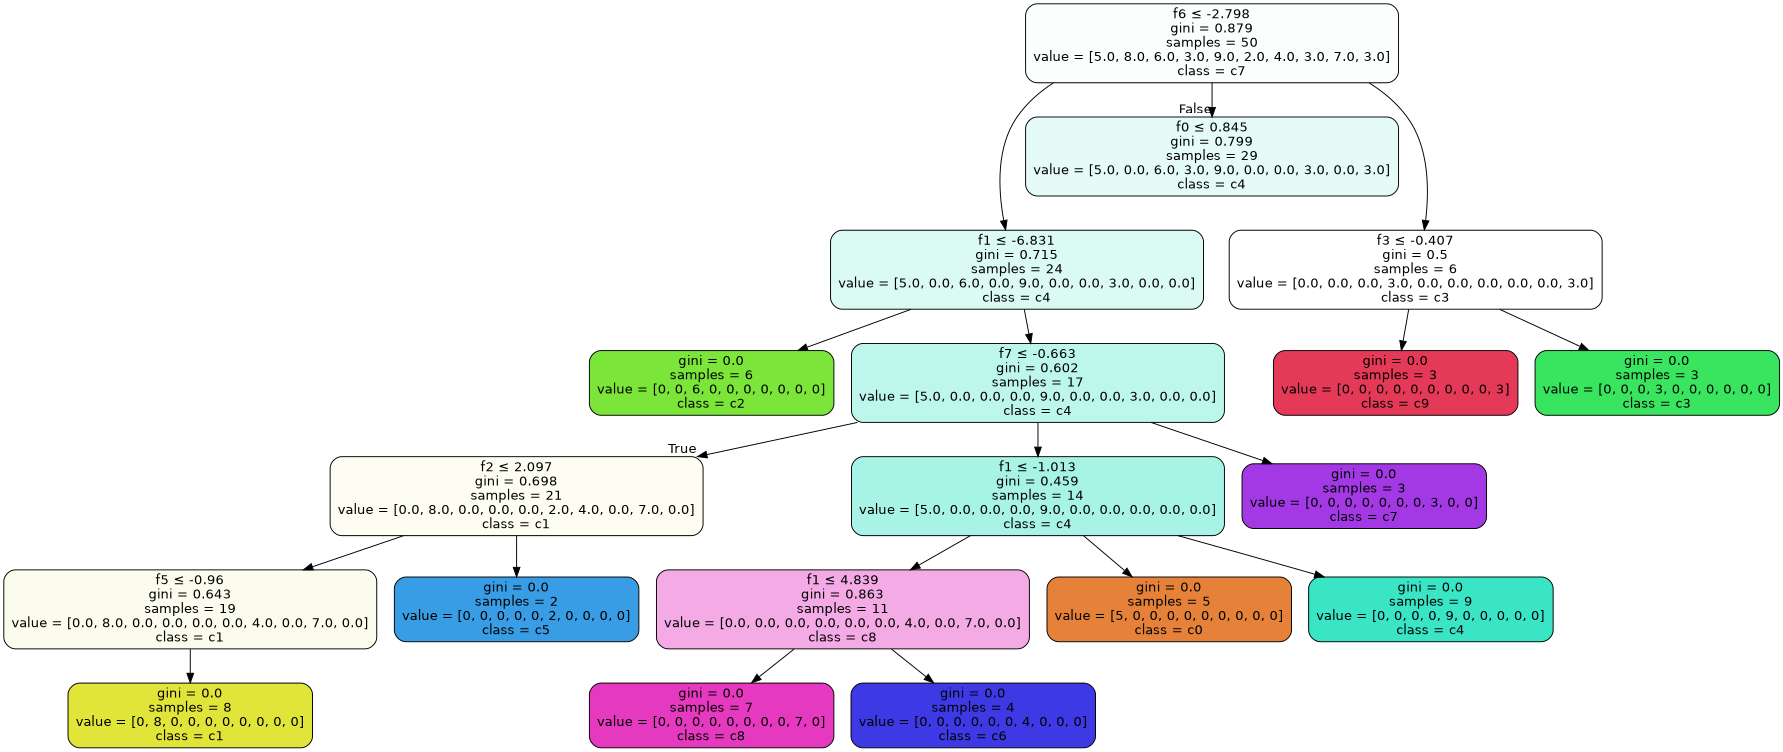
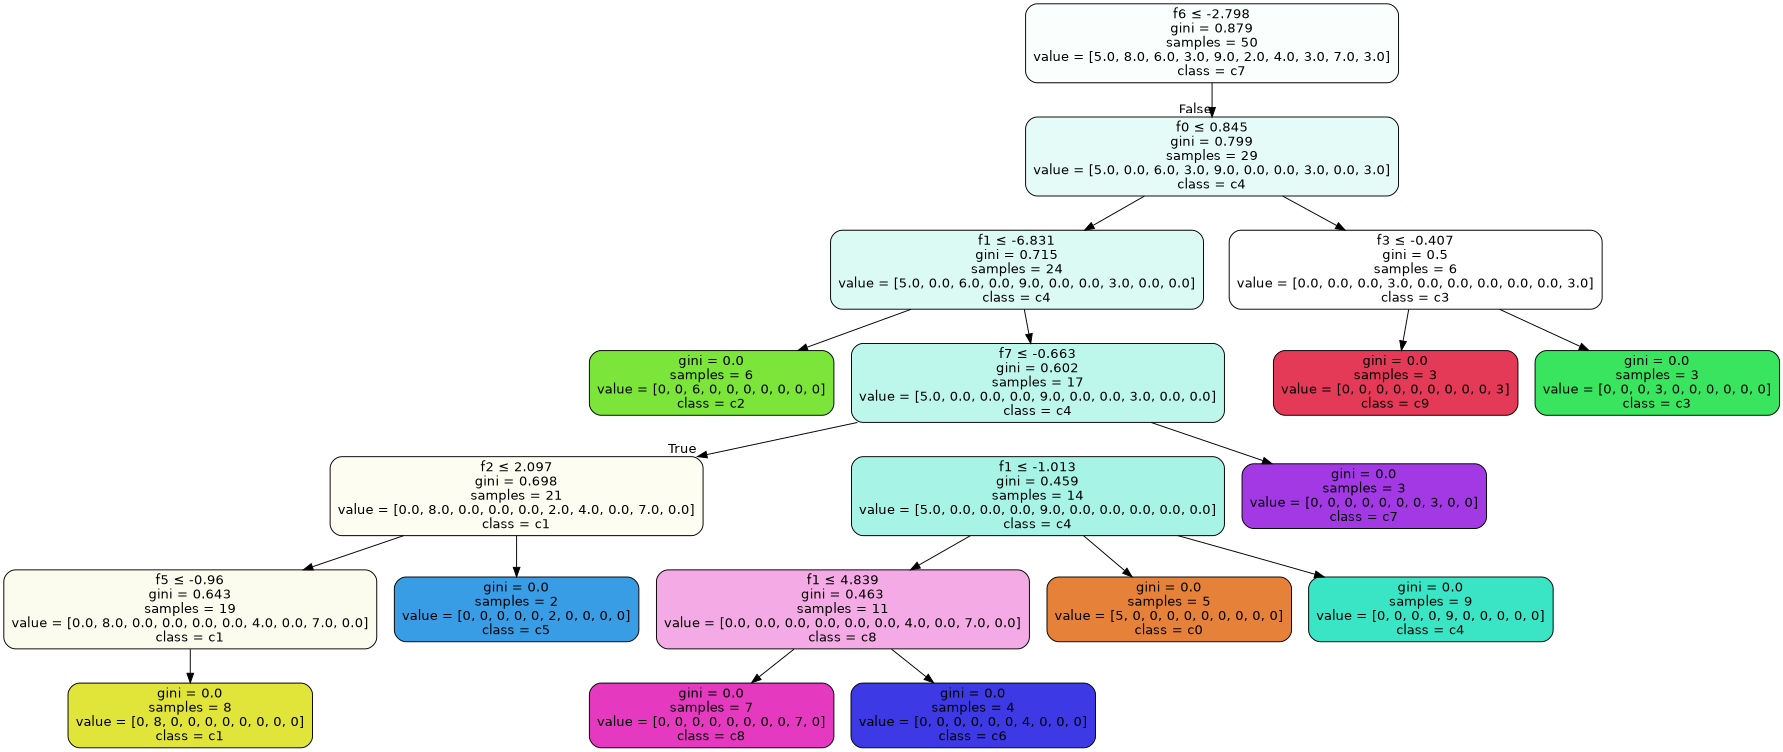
edge "f6 ≤ -2.798" -> "f3 ≤ -0.407": now "f0 ≤ 0.845" -> "f3 ≤ -0.407"
edge "f6 ≤ -2.798" -> "f1 ≤ -6.831": now "f0 ≤ 0.845" -> "f1 ≤ -6.831"
edge "f7 ≤ -0.663" -> "f1 ≤ -1.013": removed
node "f1 ≤ 4.839": text "gini = 0.863" -> "gini = 0.463"
